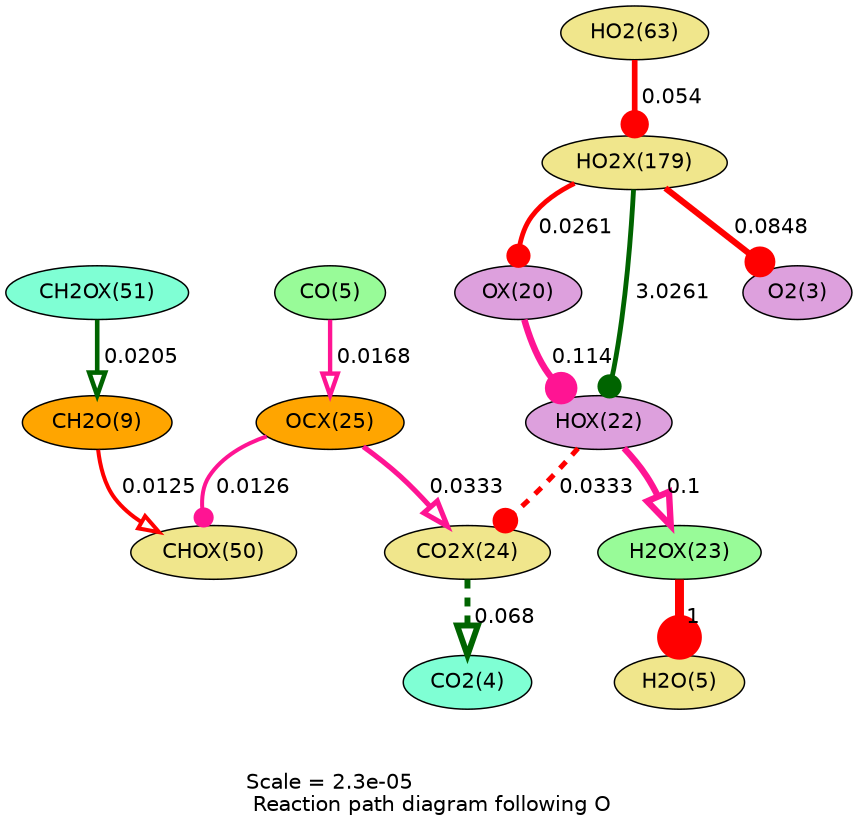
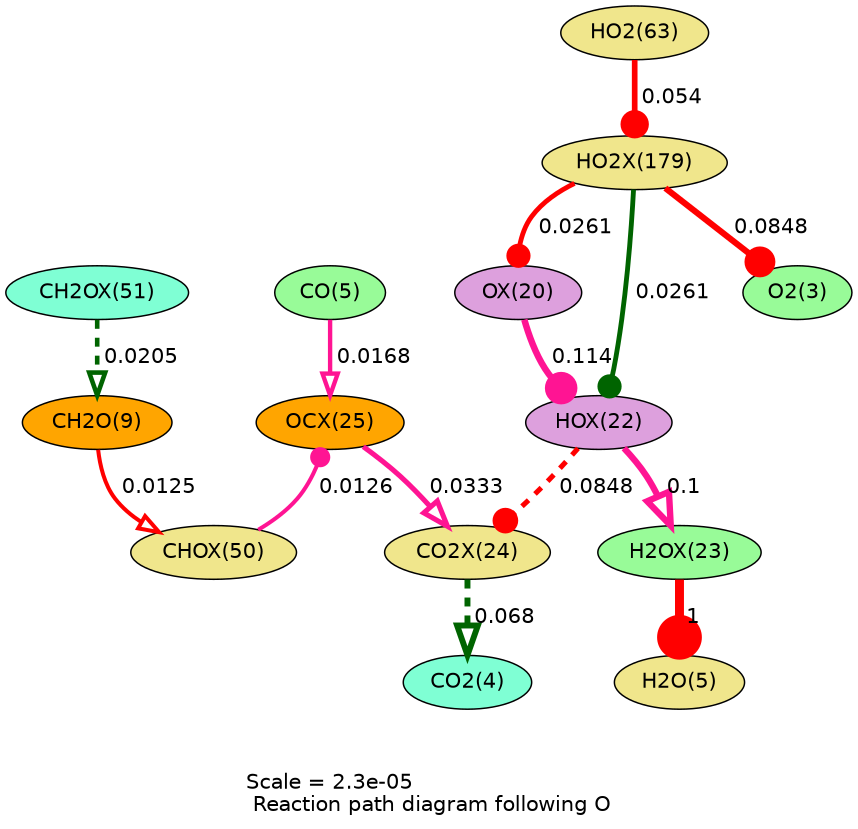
edge "HO2X(179)" -> "HOX(22)": label " 3.0261" -> " 0.0261"
node "O2(3)": fillcolor plum -> palegreen
edge "CH2OX(51)" -> "CH2O(9)": style solid -> dashed
edge "OCX(25)" -> "CHOX(50)": reversed
edge "HOX(22)" -> "CO2X(24)": label " 0.0333" -> " 0.0848"
